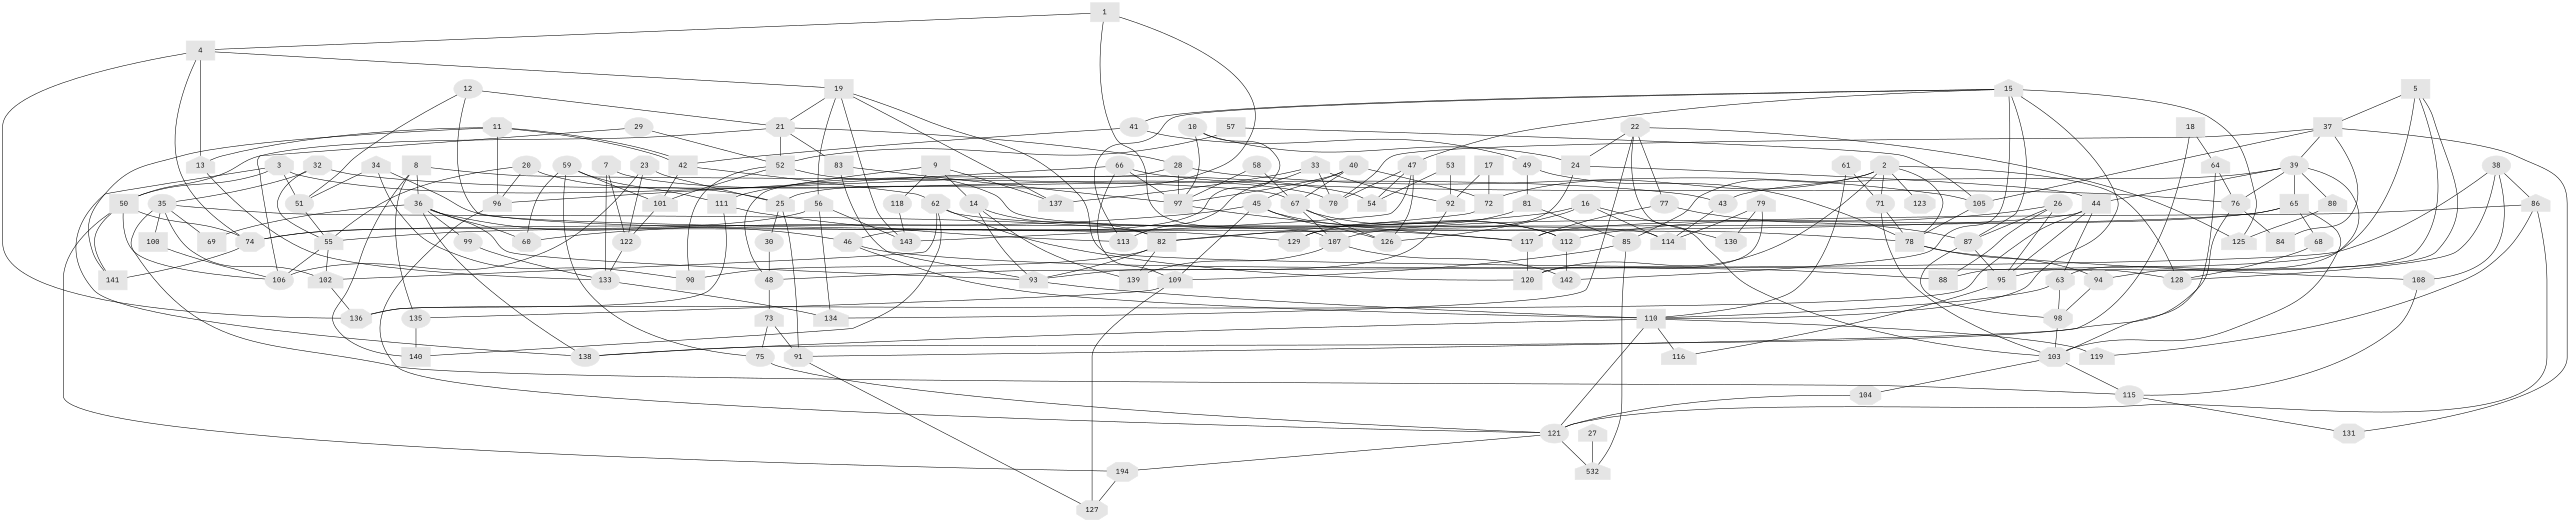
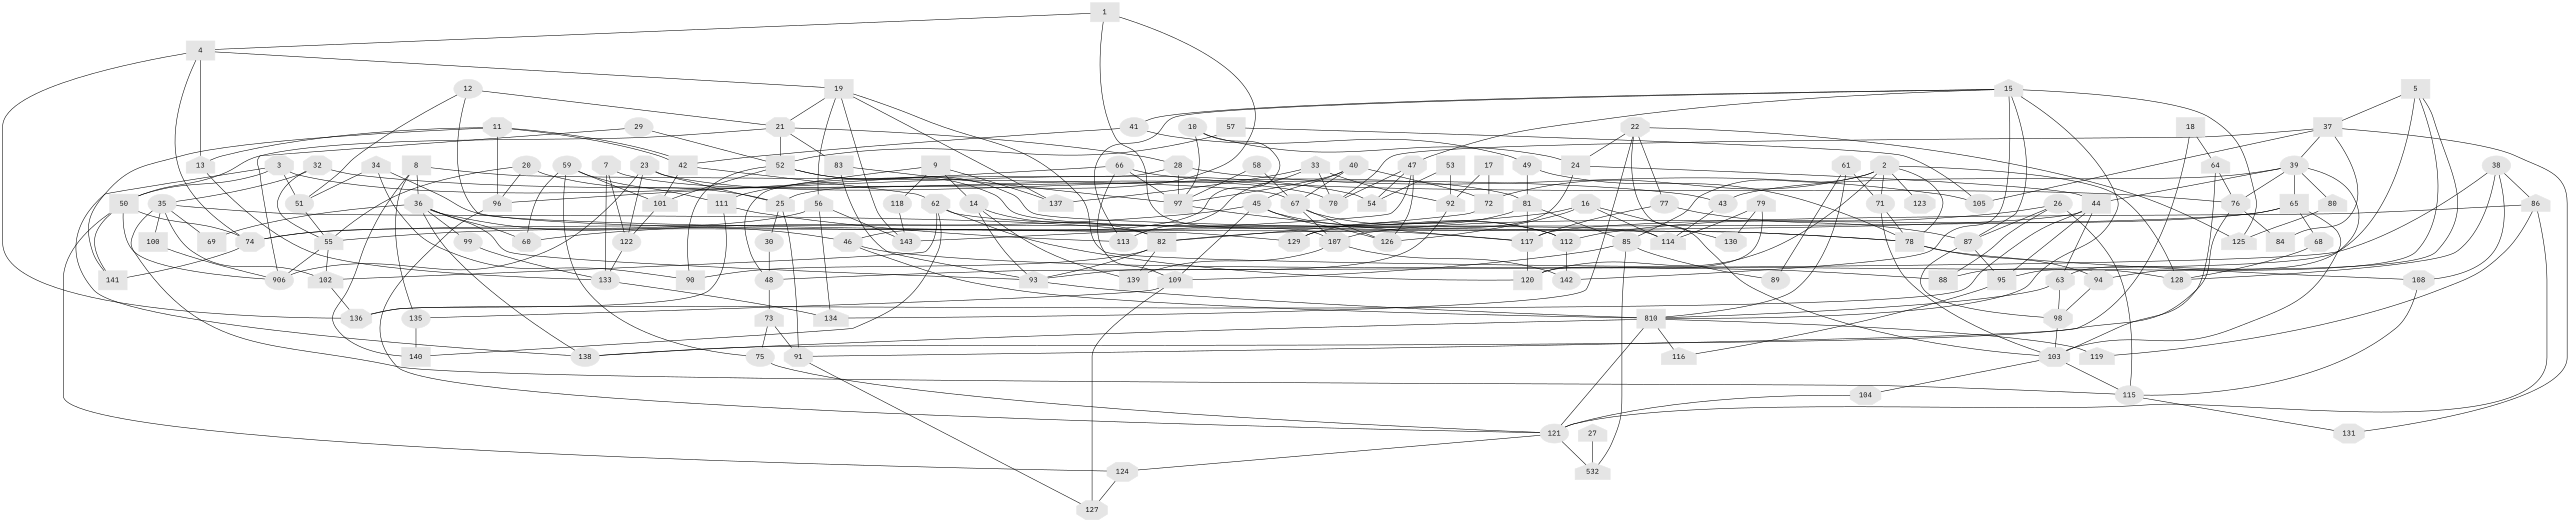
edge "23" -- "81": added
edge "81" -- "117": added
edge "105" -- "78": now "52" -- "78"
edge "26" -- "95": now "26" -- "115"
node "106": label "106" -> "906"
node "89": added
node "110": label "110" -> "810"
node "194": label "194" -> "124"
